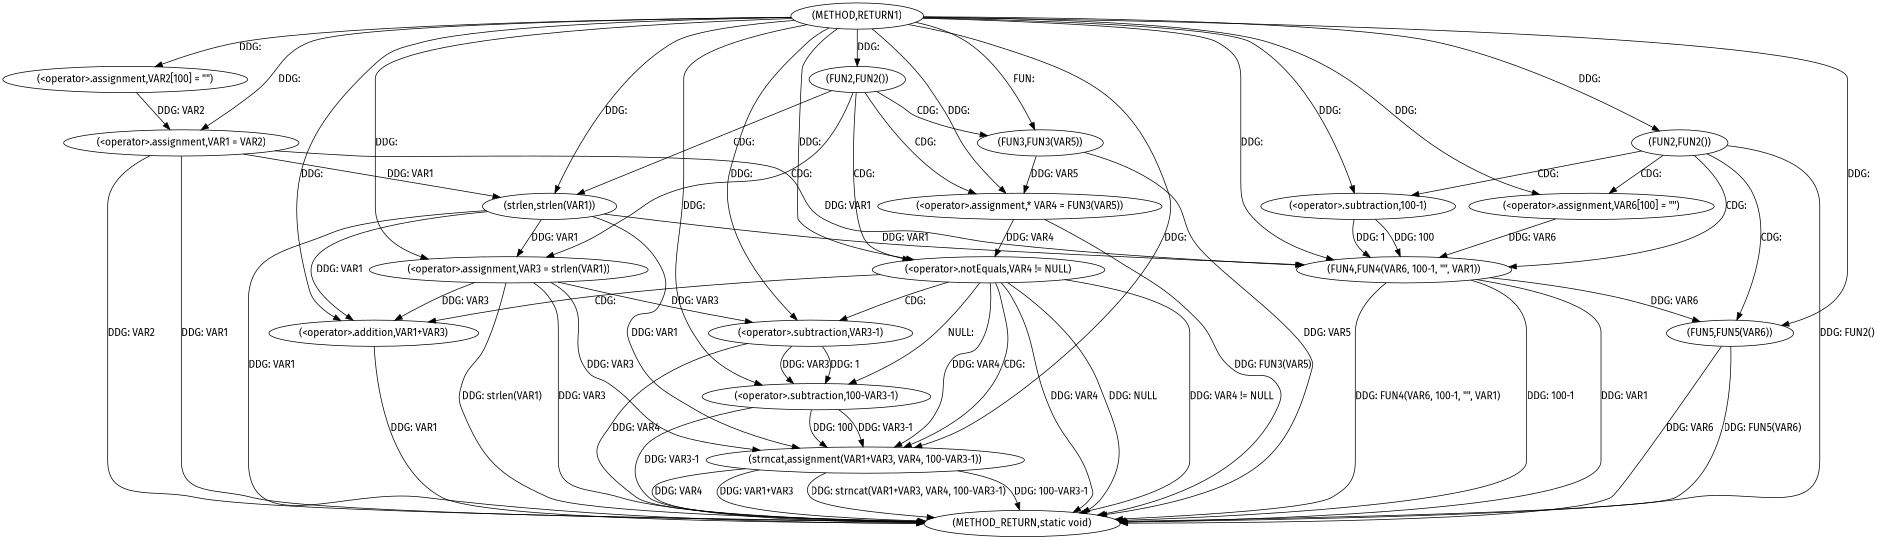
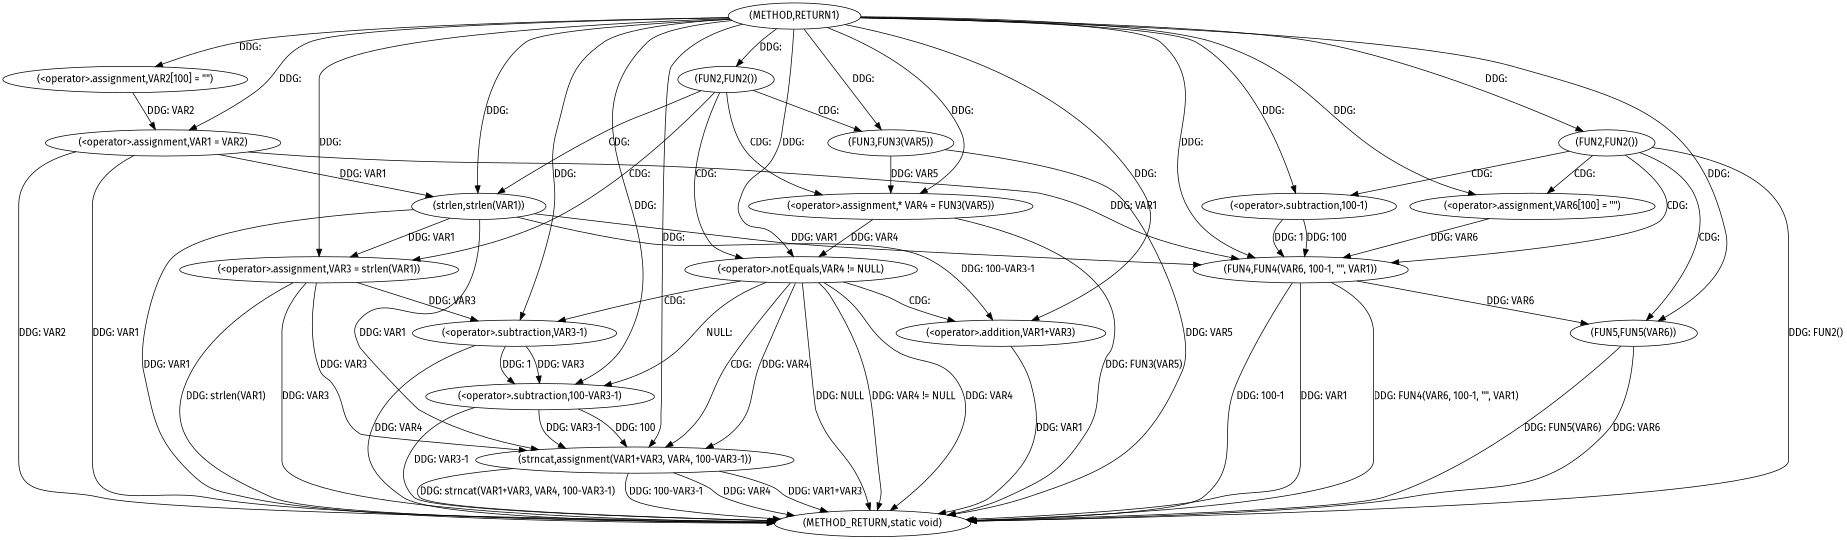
edge "(METHOD,RETURN1)" -> "(FUN3,FUN3(VAR5))": label "FUN: " -> "DDG: "
edge "(strlen,strlen(VAR1))" -> "(<operator>.addition,VAR1+VAR3)": label "DDG: VAR1" -> "DDG: 100-VAR3-1"
edge "(<operator>.assignment,VAR3 = strlen(VAR1))" -> "(<operator>.addition,VAR1+VAR3)": removed, label "DDG: VAR3"
